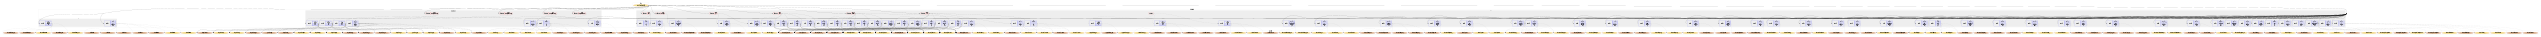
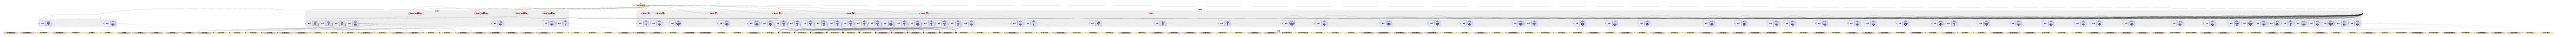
node "dev-python/oauthlib-1.0.3": added
